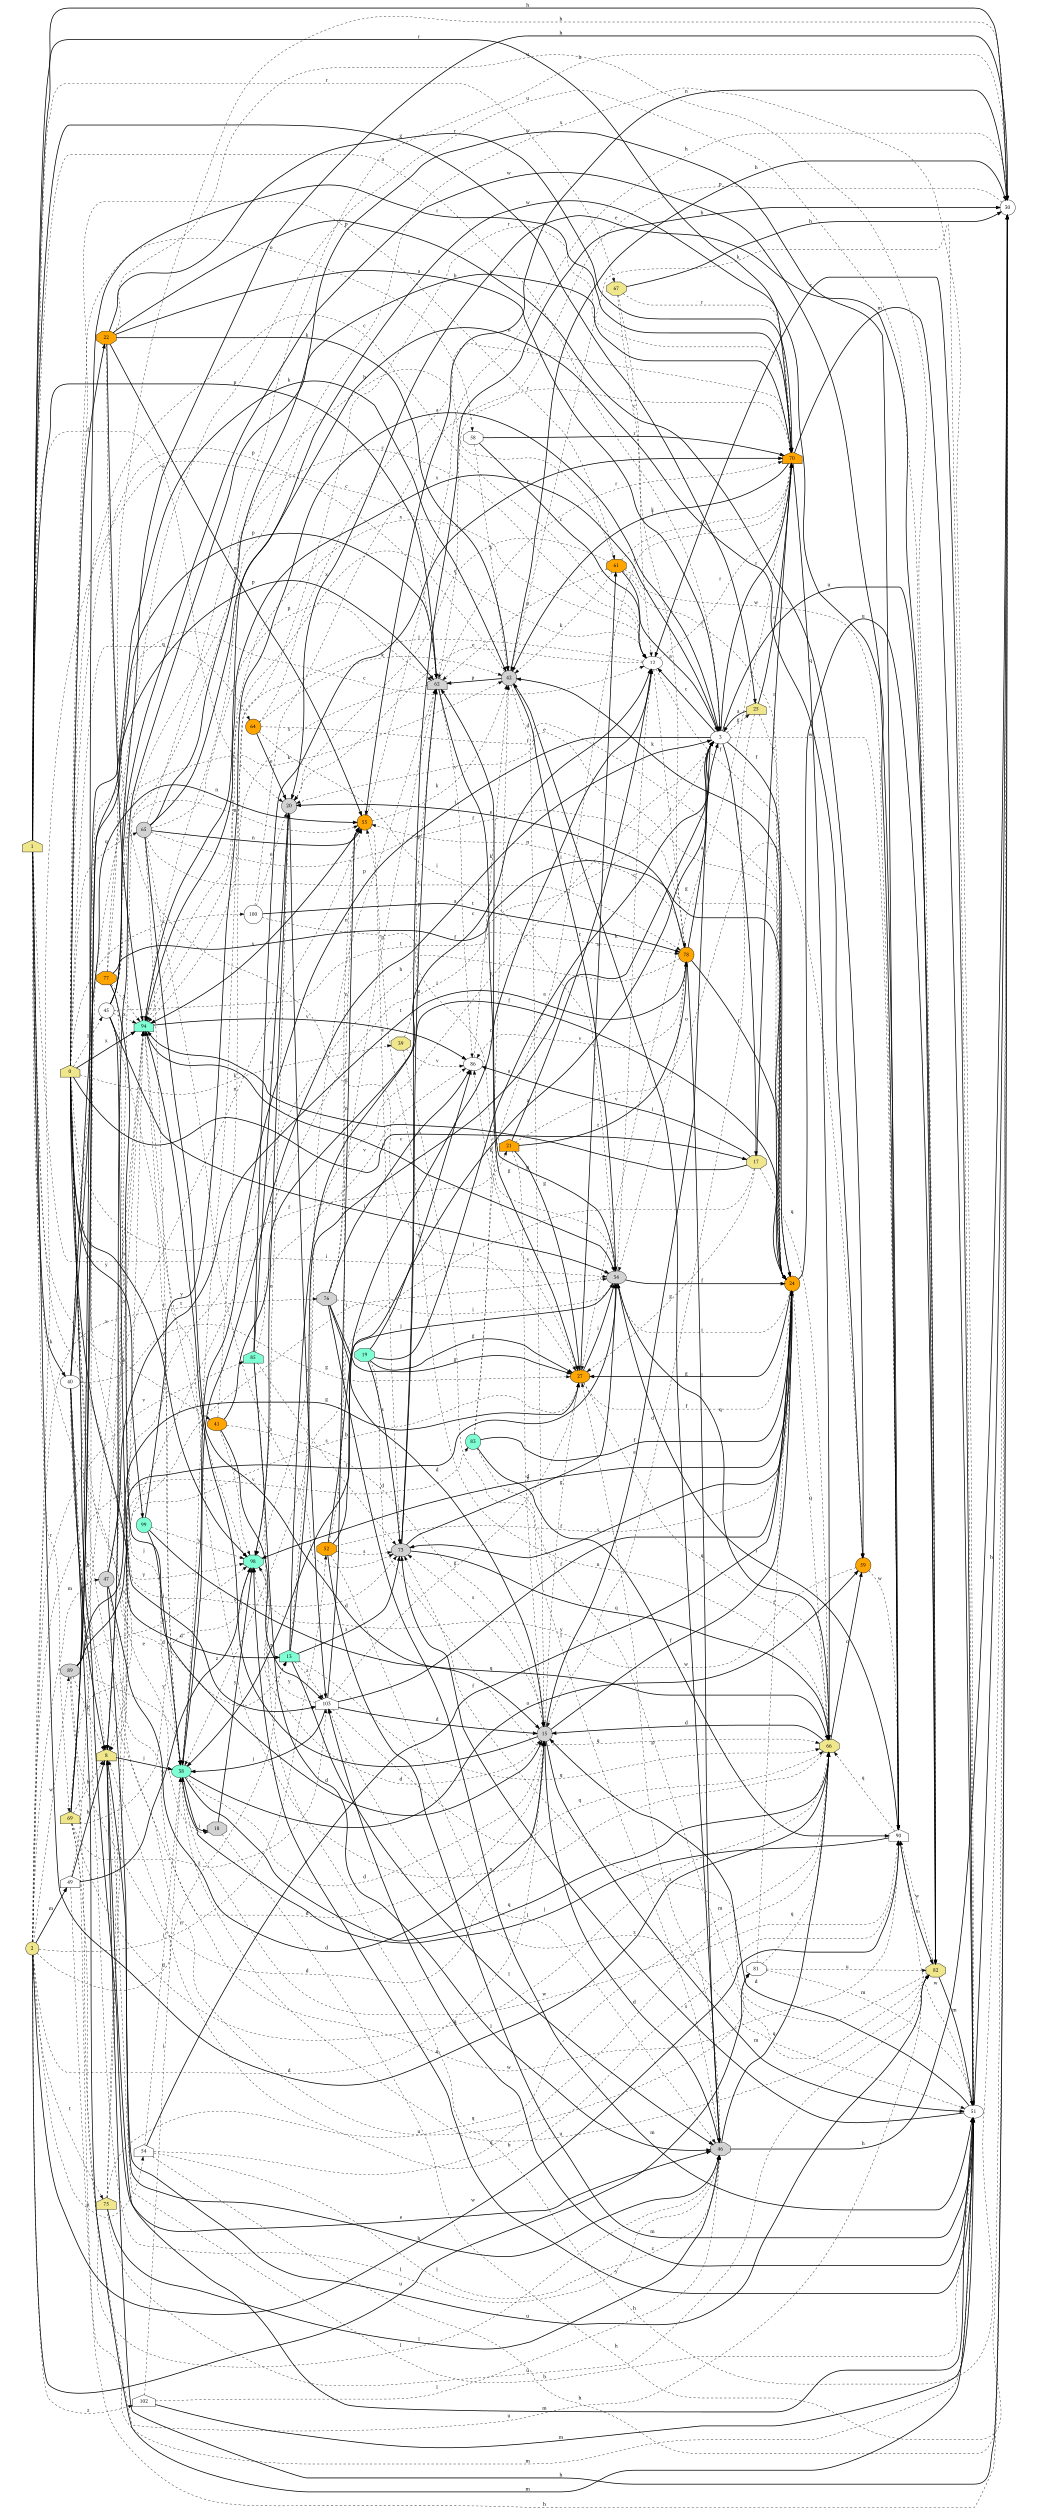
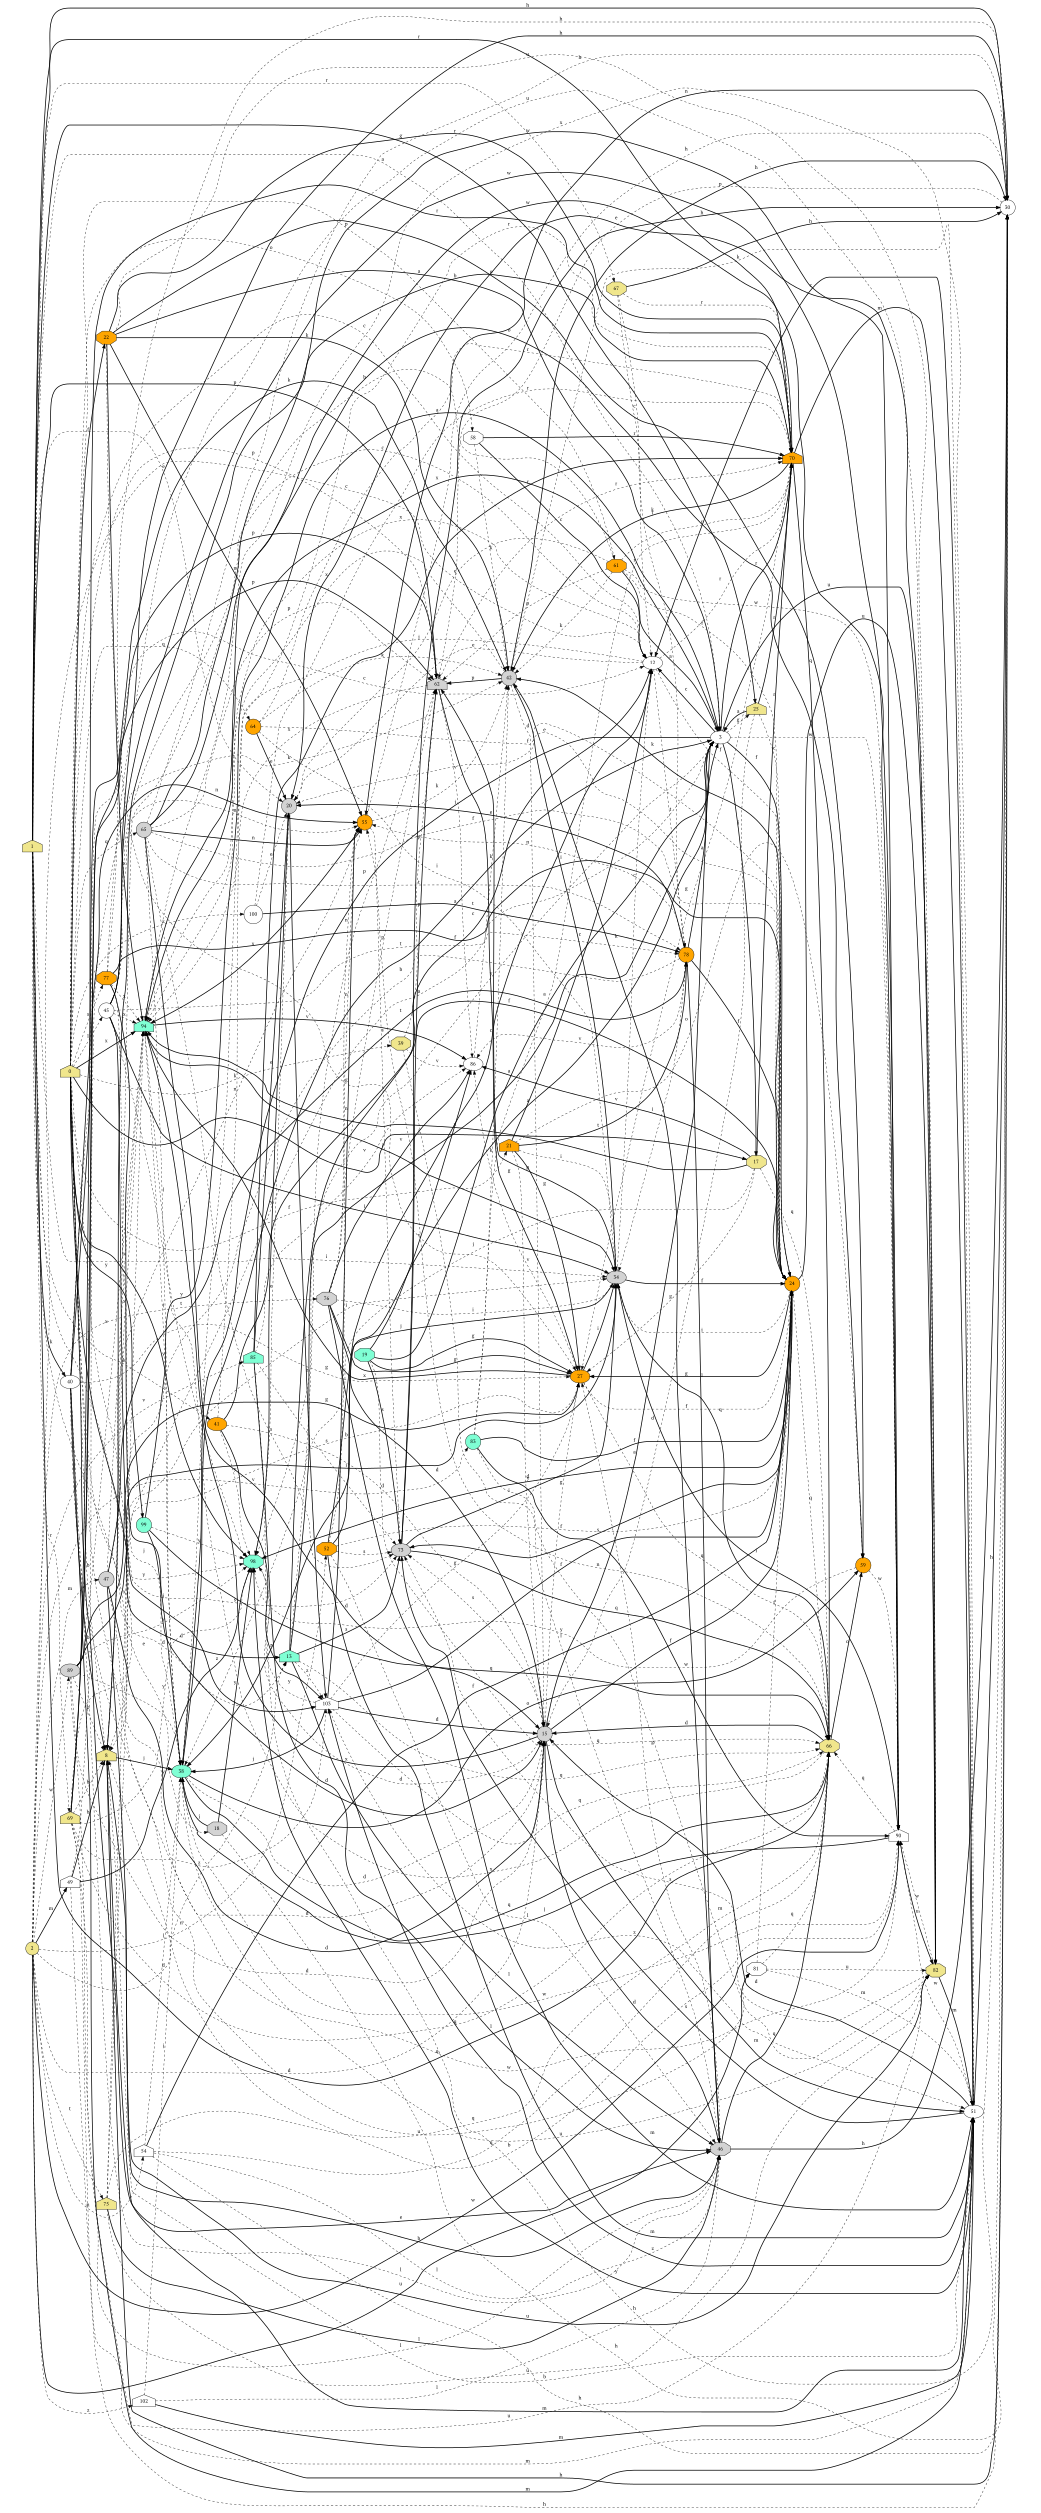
edge "27" -> "61": now "27" -> "94"
edge "100" -> "34": now "21" -> "34"
edge "0" -> "77": added, label "s"
edge "38" -> "18": reversed
